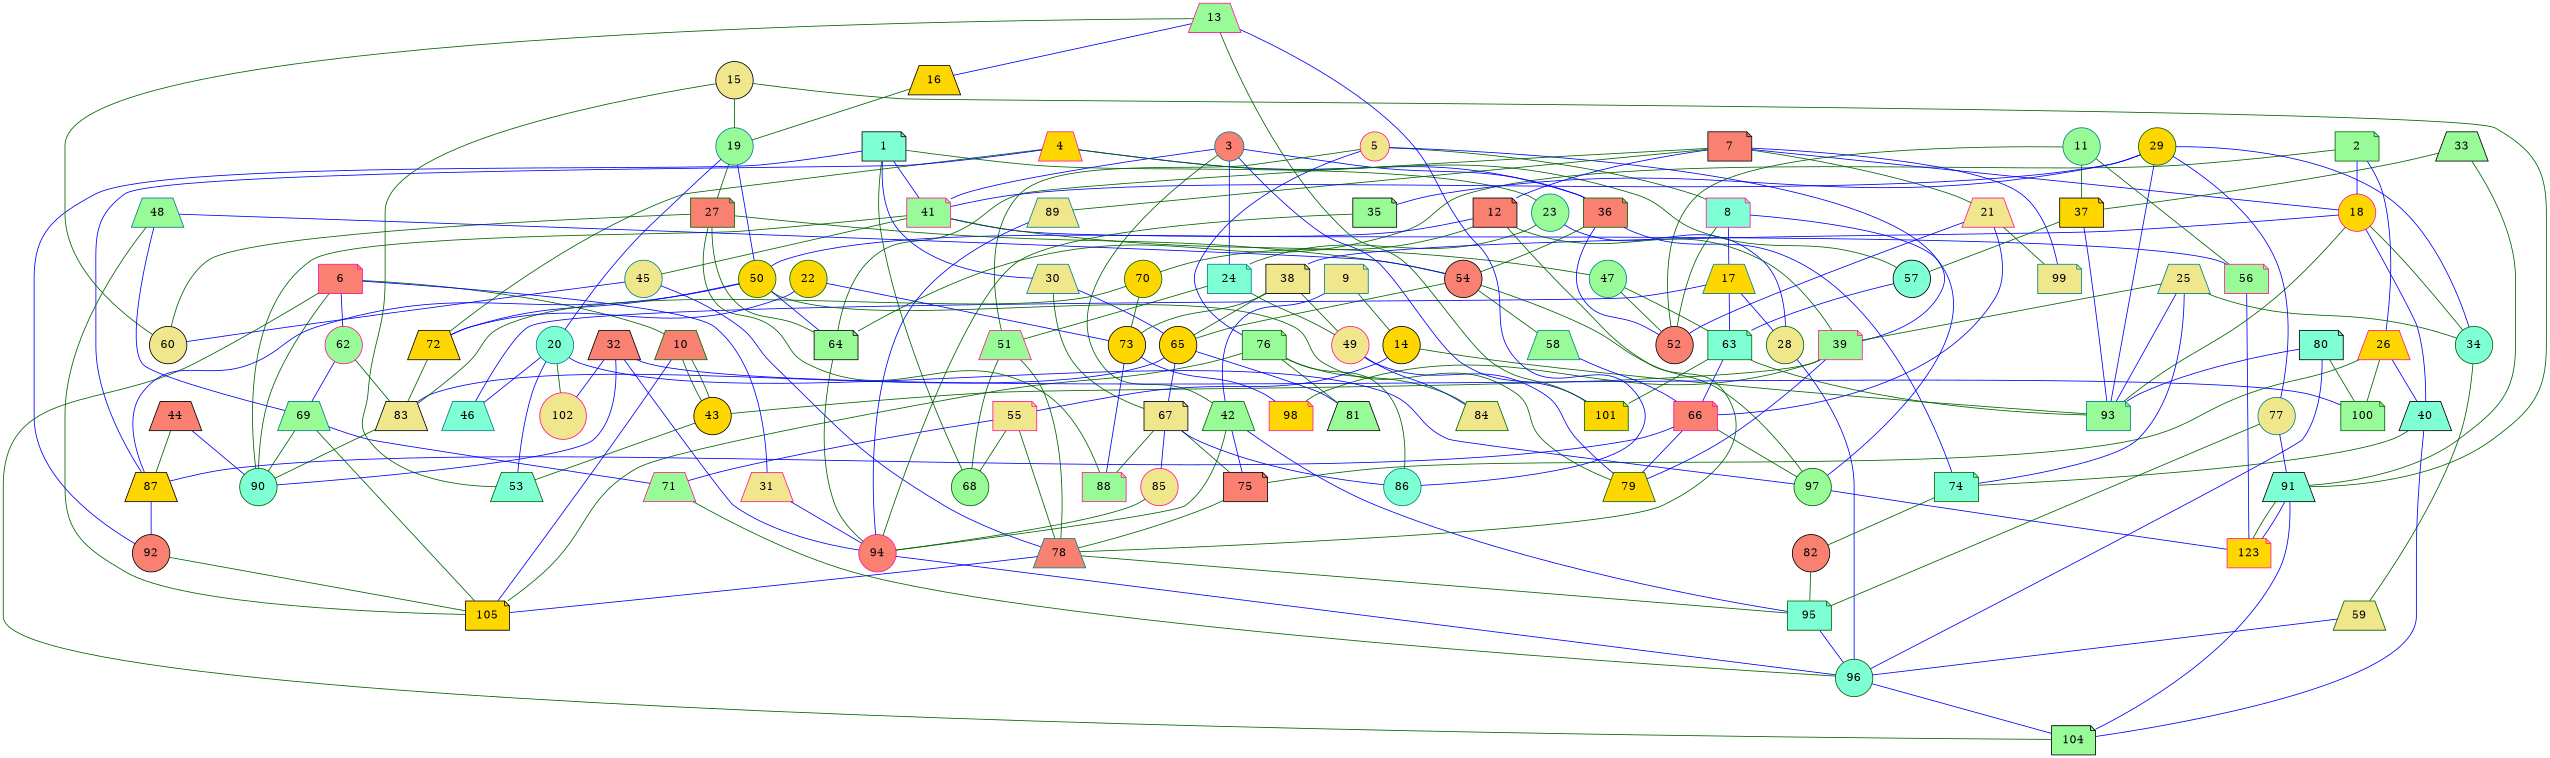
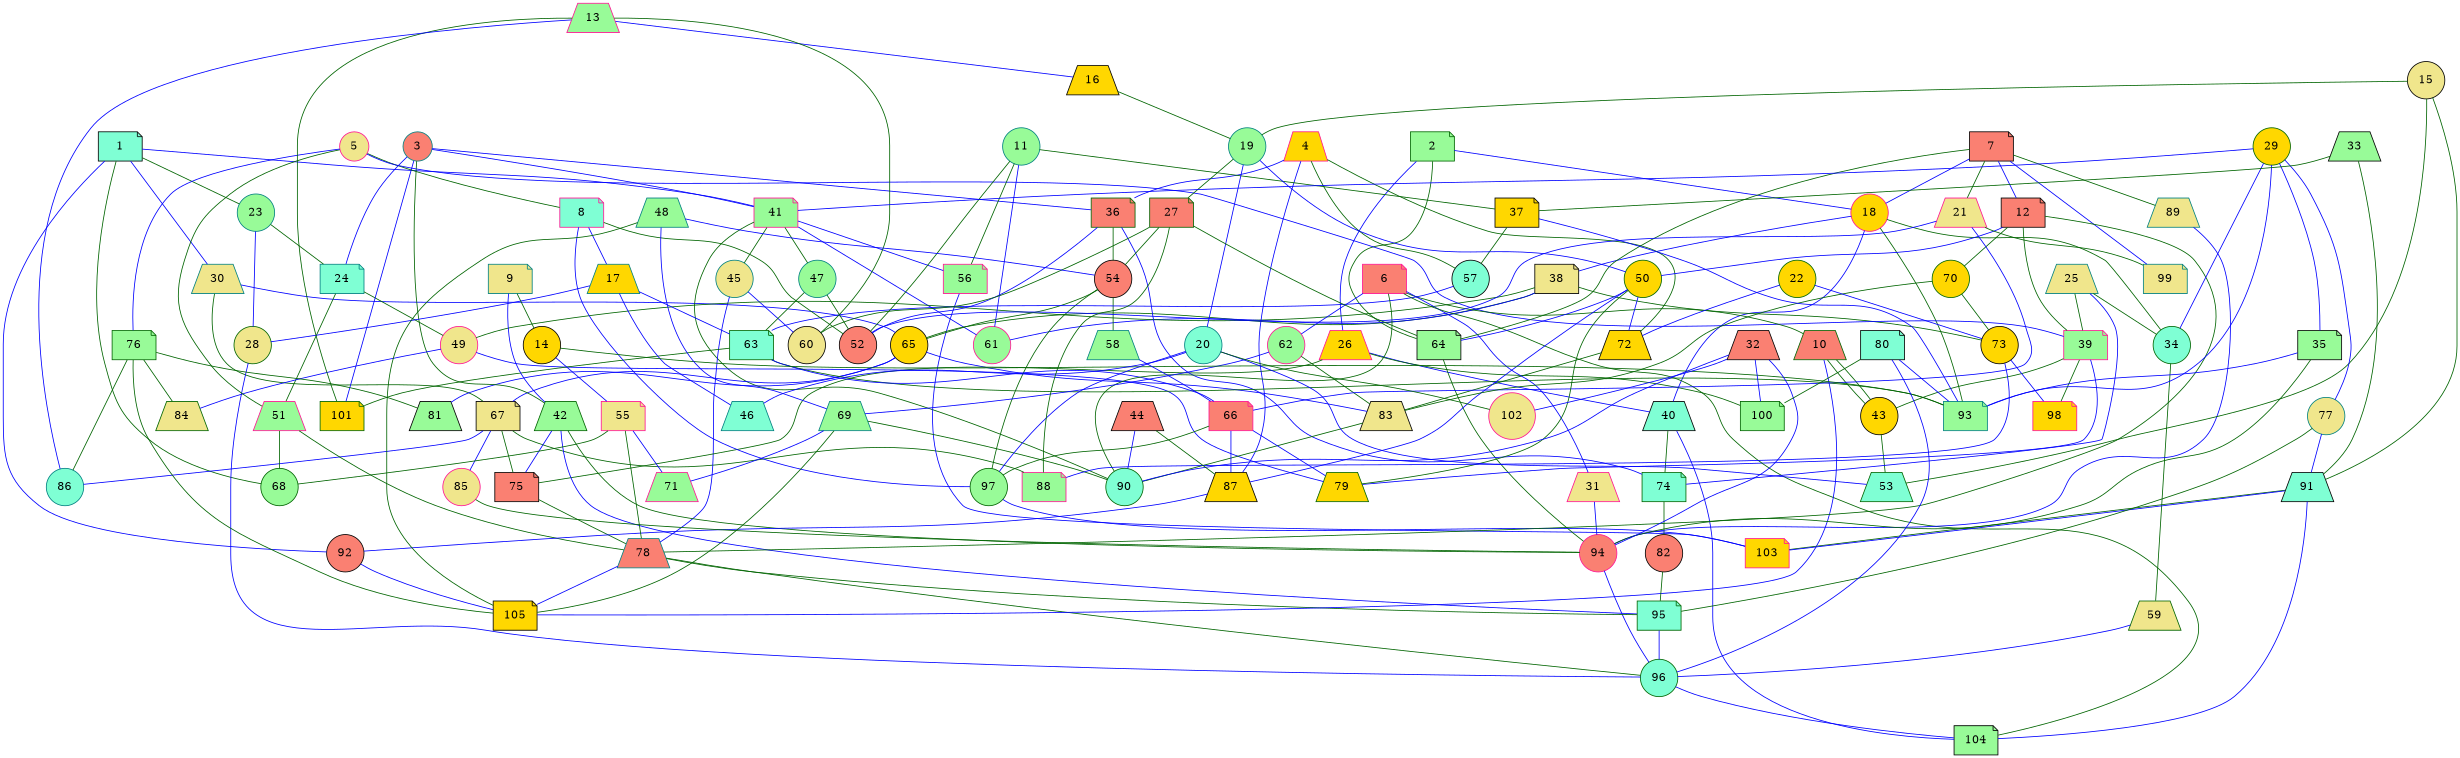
node "61": added
edge "25" -- "93": now "35" -- "93"
node "123": label "123" -> "103"
edge "92" -- "105": color darkgreen -> blue
edge "71" -- "96": now "78" -- "96"
